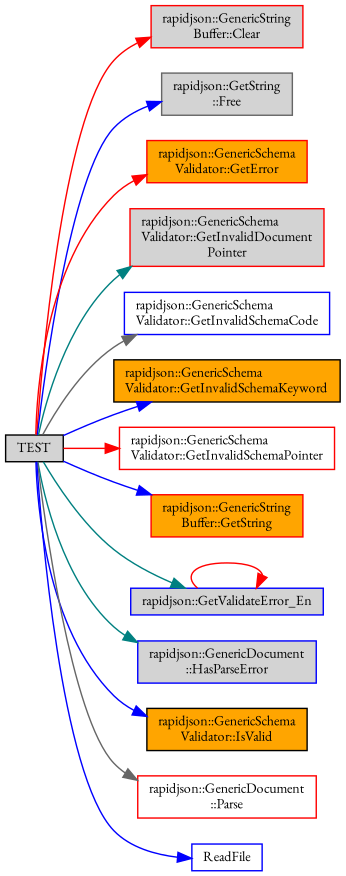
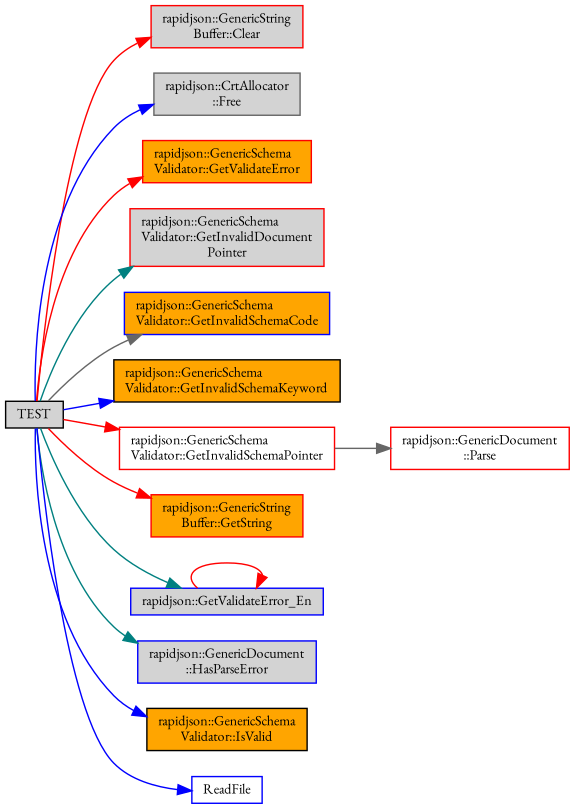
node "rapidjson::GetString ::Free": label "rapidjson::GetString ::Free" -> "rapidjson::CrtAllocator ::Free"
node "rapidjson::GenericSchema Validator::GetError": label "rapidjson::GenericSchema Validator::GetError" -> "rapidjson::GenericSchema Validator::GetValidateError"
node "rapidjson::GenericSchema Validator::GetInvalidSchemaCode": fillcolor white -> orange
edge "TEST" -> "rapidjson::GenericString Buffer::GetString": color blue -> red
edge "TEST" -> "rapidjson::GenericDocument ::Parse": now "rapidjson::GenericSchema Validator::GetInvalidSchemaPointer" -> "rapidjson::GenericDocument ::Parse"
